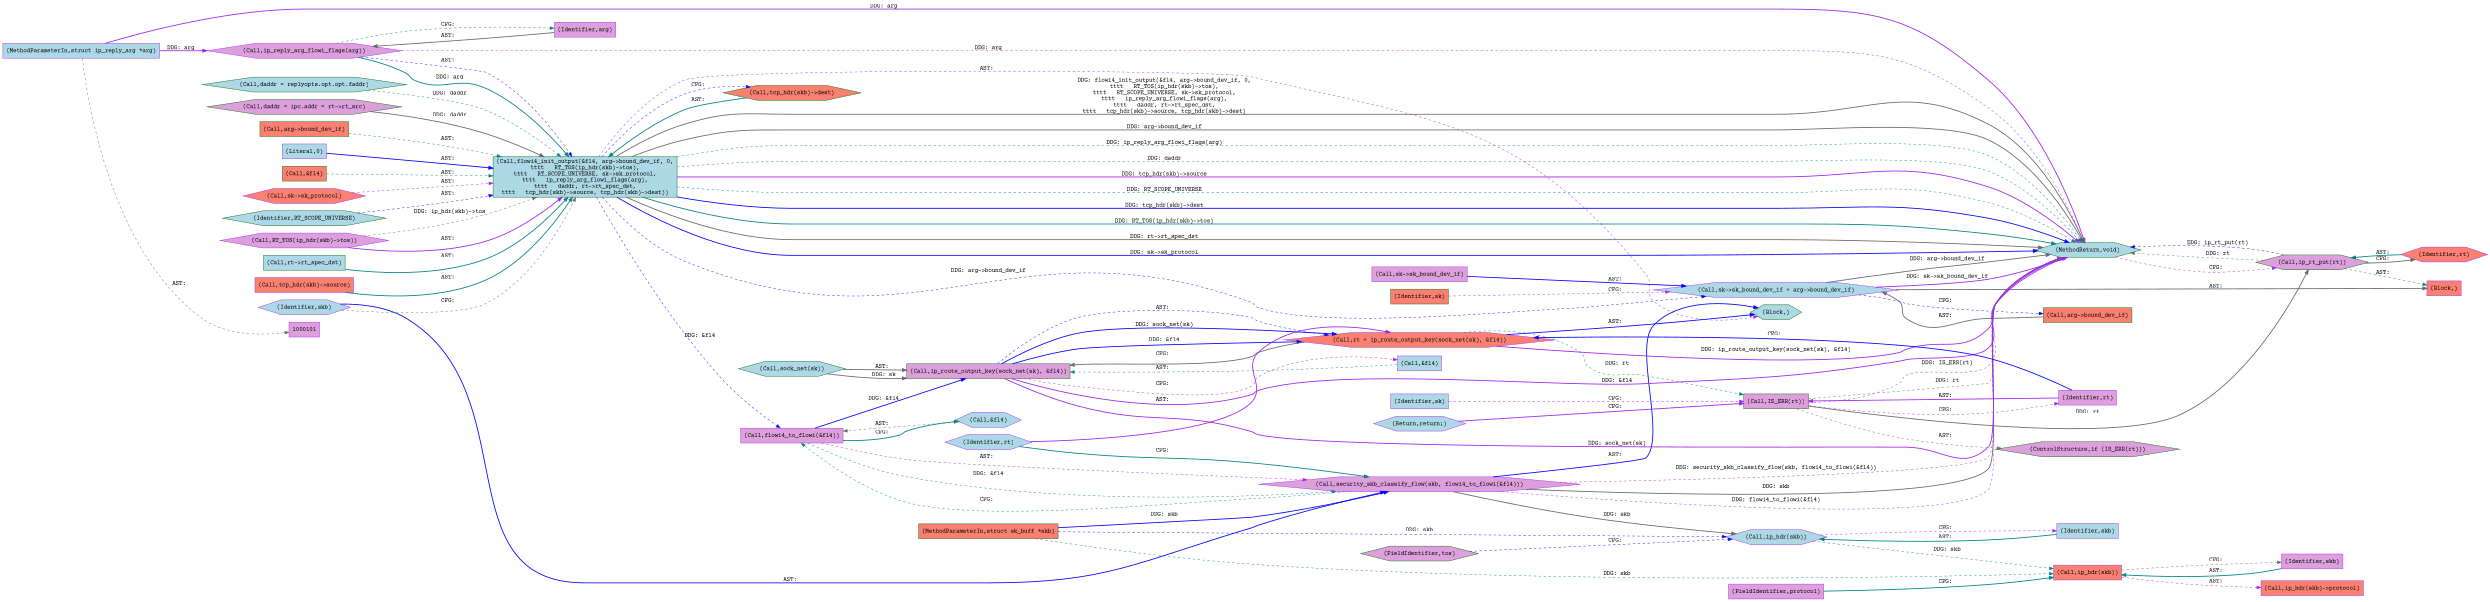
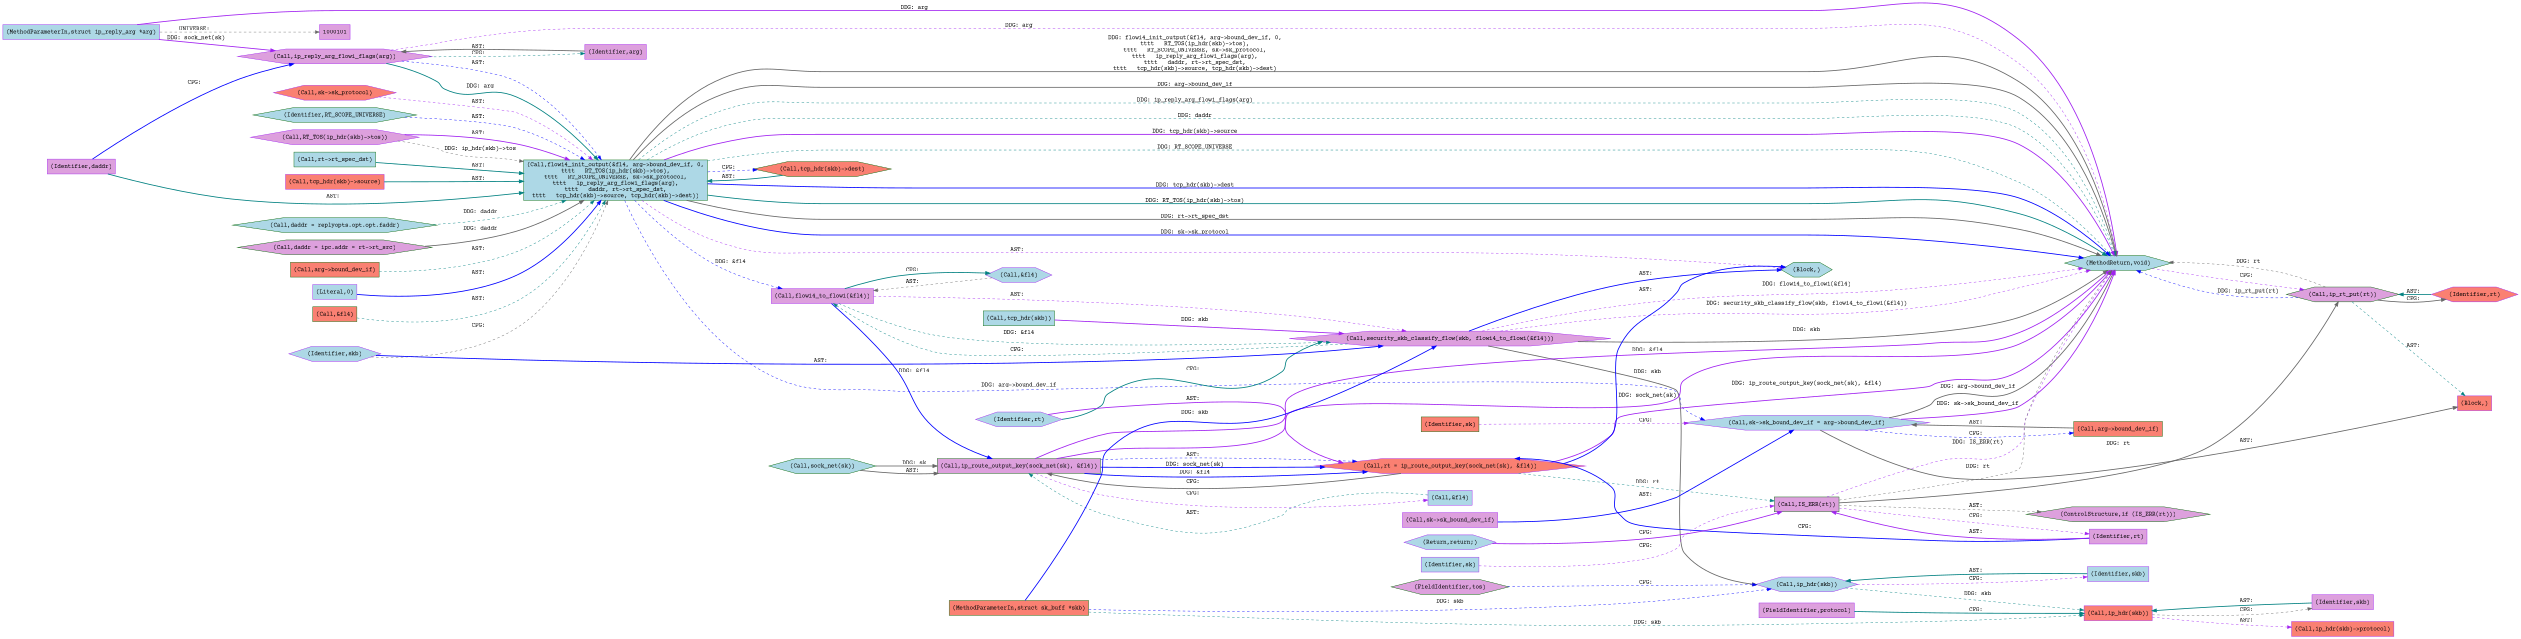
edge "(MethodParameterIn,struct ip_reply_arg *arg)" -> "(Call,ip_reply_arg_flowi_flags(arg))": label "DDG: arg" -> "DDG: sock_net(sk)"
node "(Identifier,daddr)": added
edge "(MethodParameterIn,struct ip_reply_arg *arg)" -> "1000101": label "AST: " -> "UNIVERSE: "
node "(Call,tcp_hdr(skb))": added
